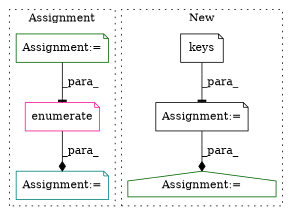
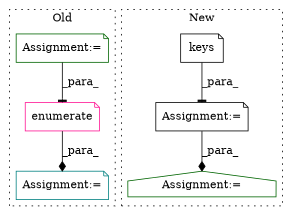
cluster "Assignment": label "Assignment" -> "Old"
